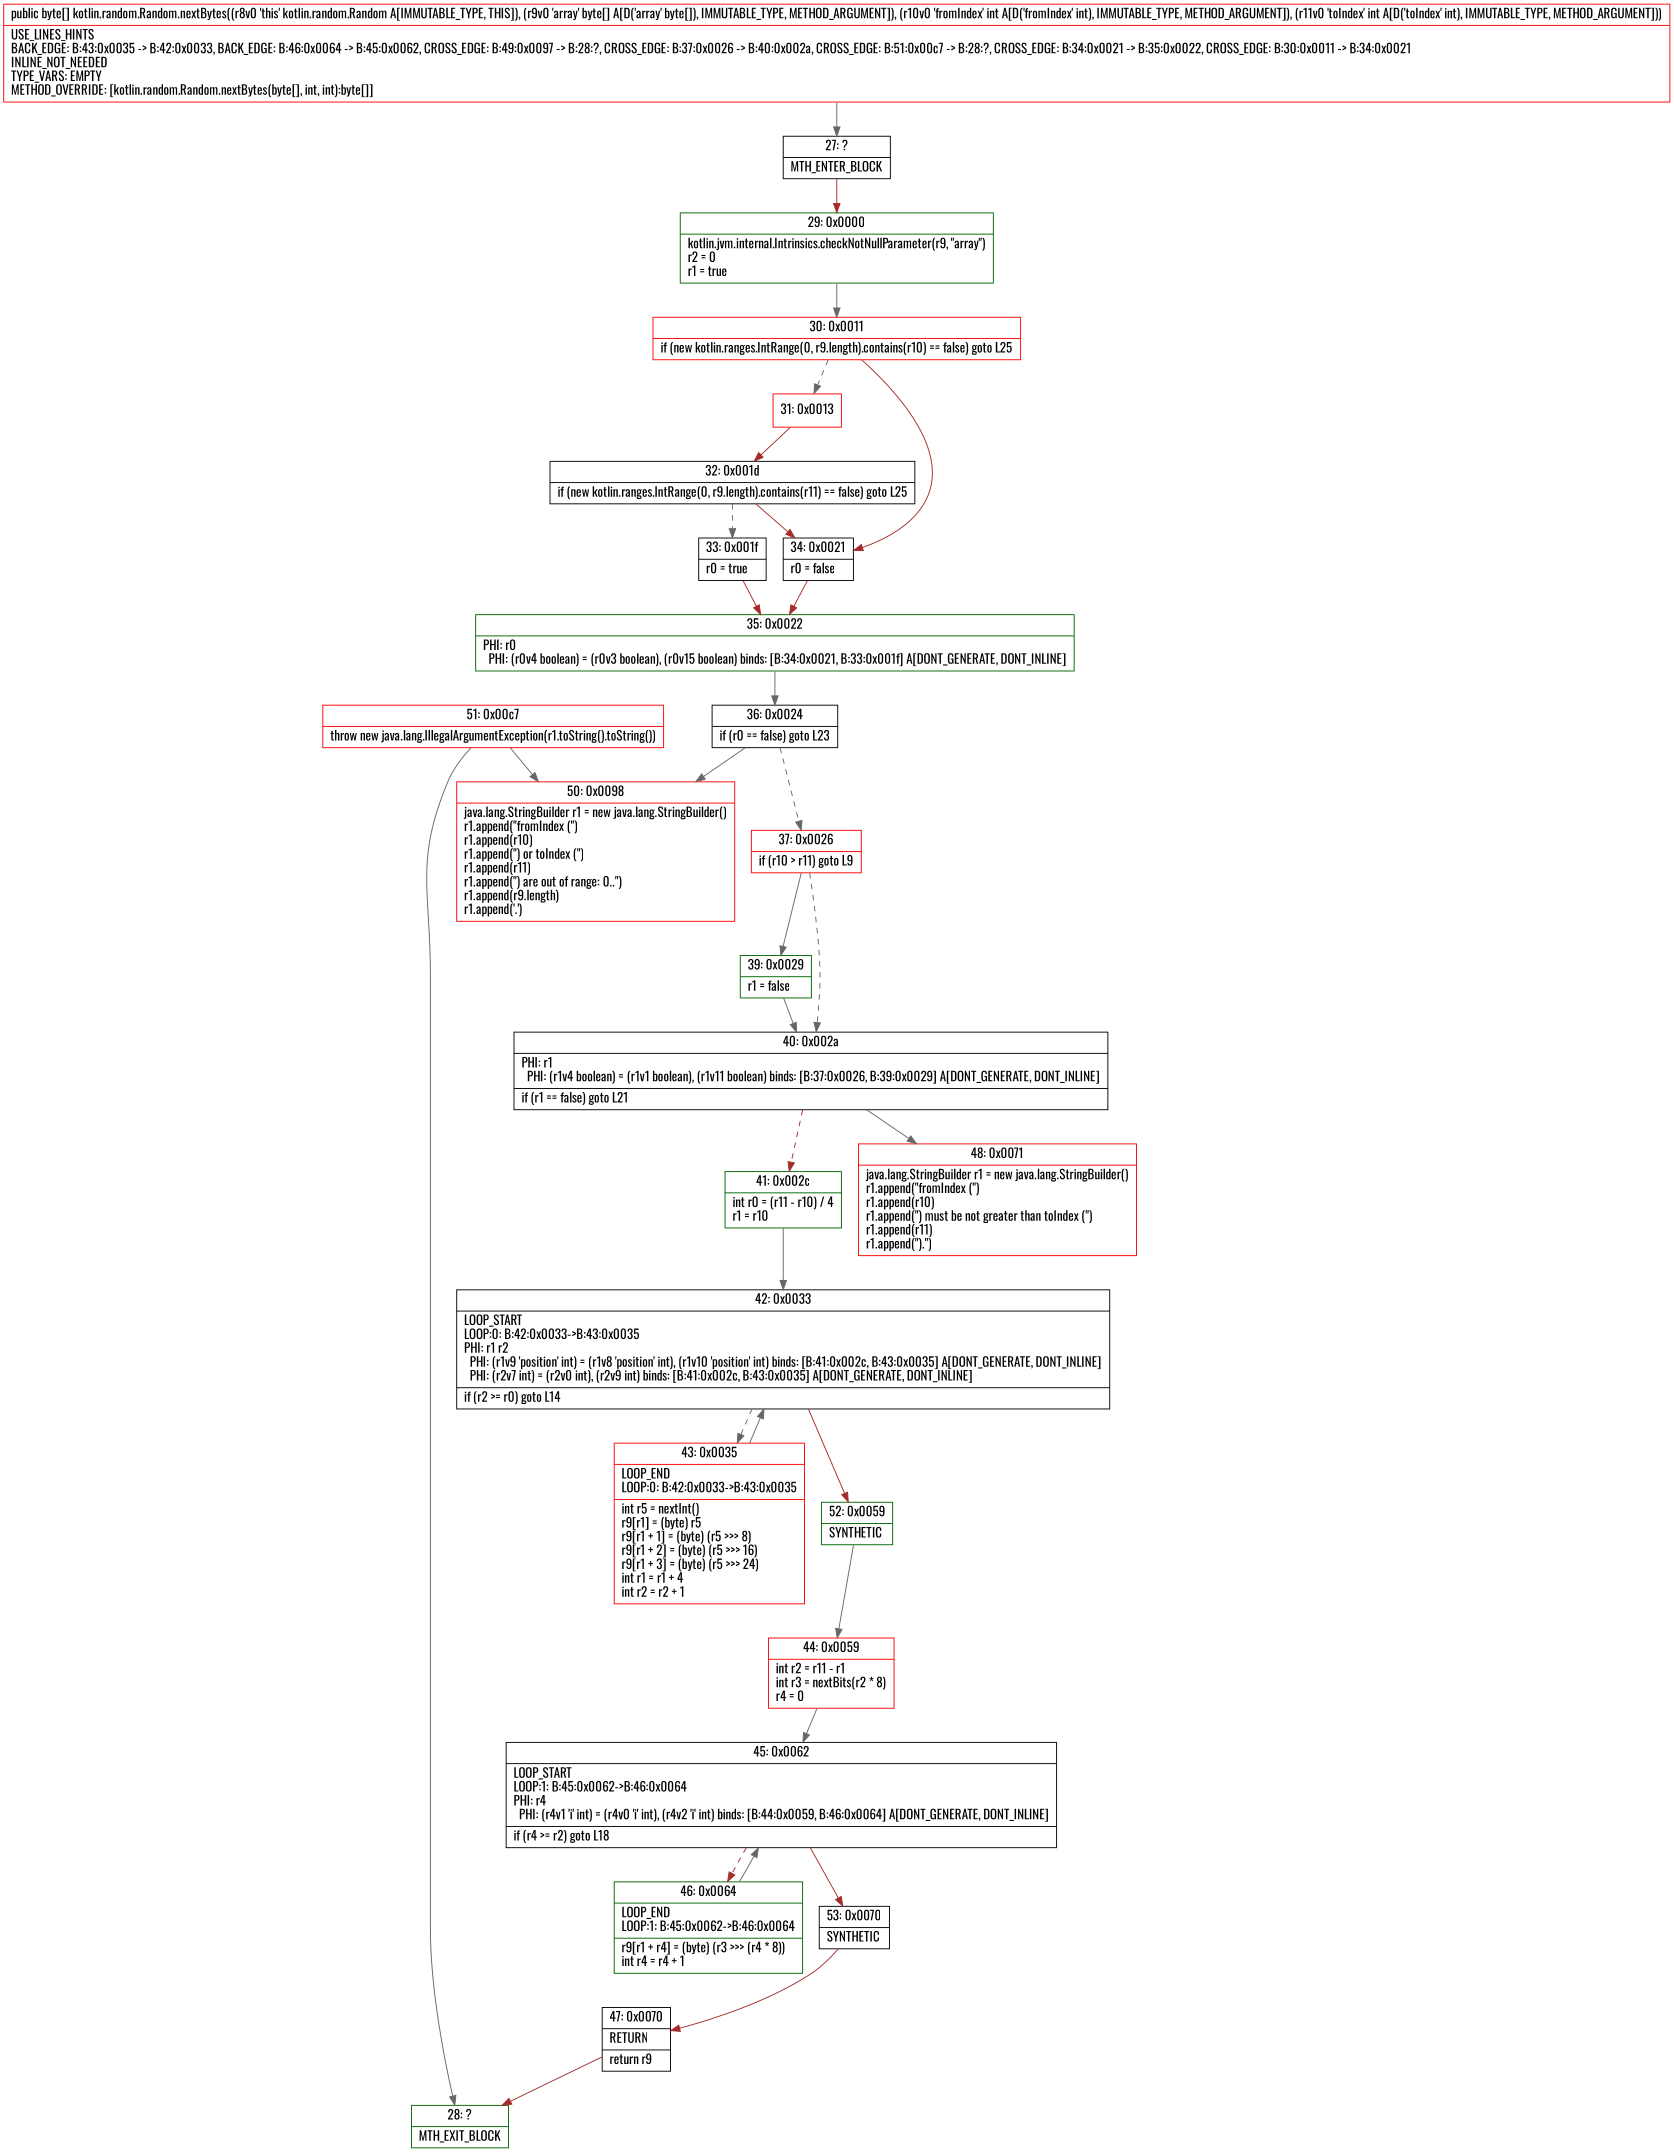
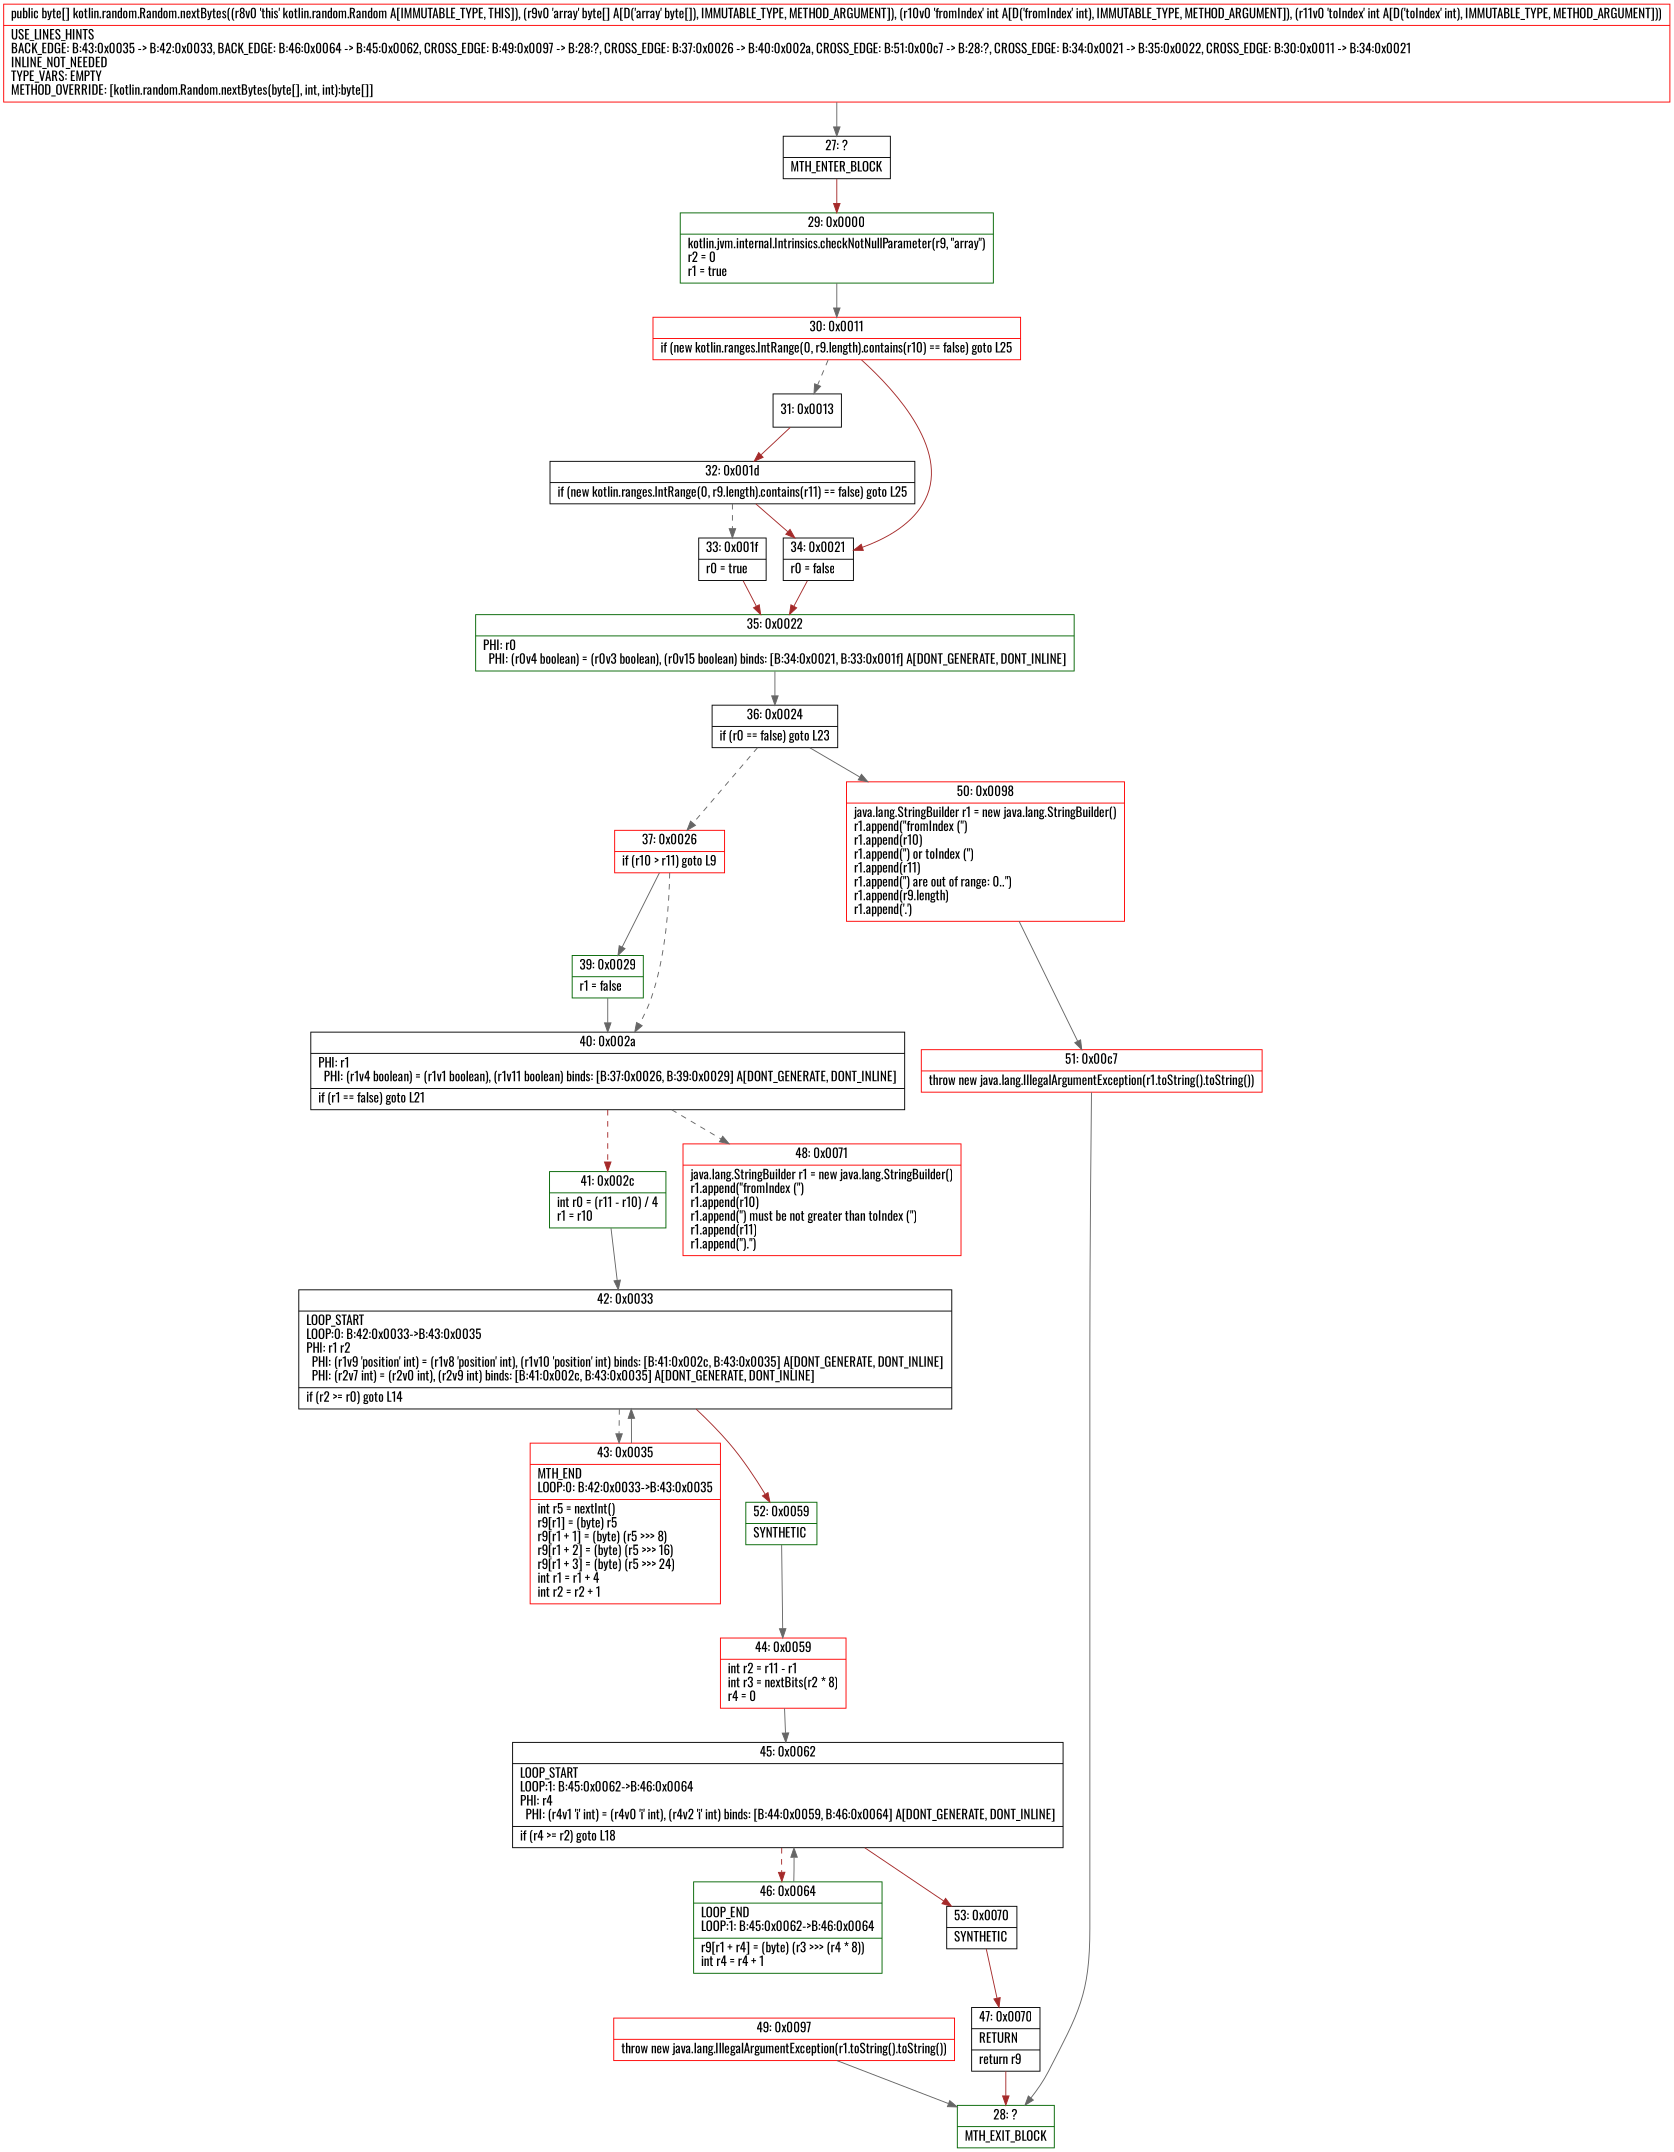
node "31: 0x0013": color red -> black
edge "51: 0x00c7" -> "50: 0x0098": reversed
edge "40: 0x002a" -> "48: 0x0071": style solid -> dashed
node "43: 0x0035": text "LOOP_END" -> "MTH_END"
node "49: 0x0097": added
